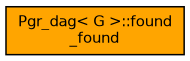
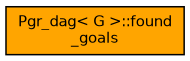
node "Pgr_dag< G >::found _found": label "Pgr_dag< G >::found _found" -> "Pgr_dag< G >::found _goals"
